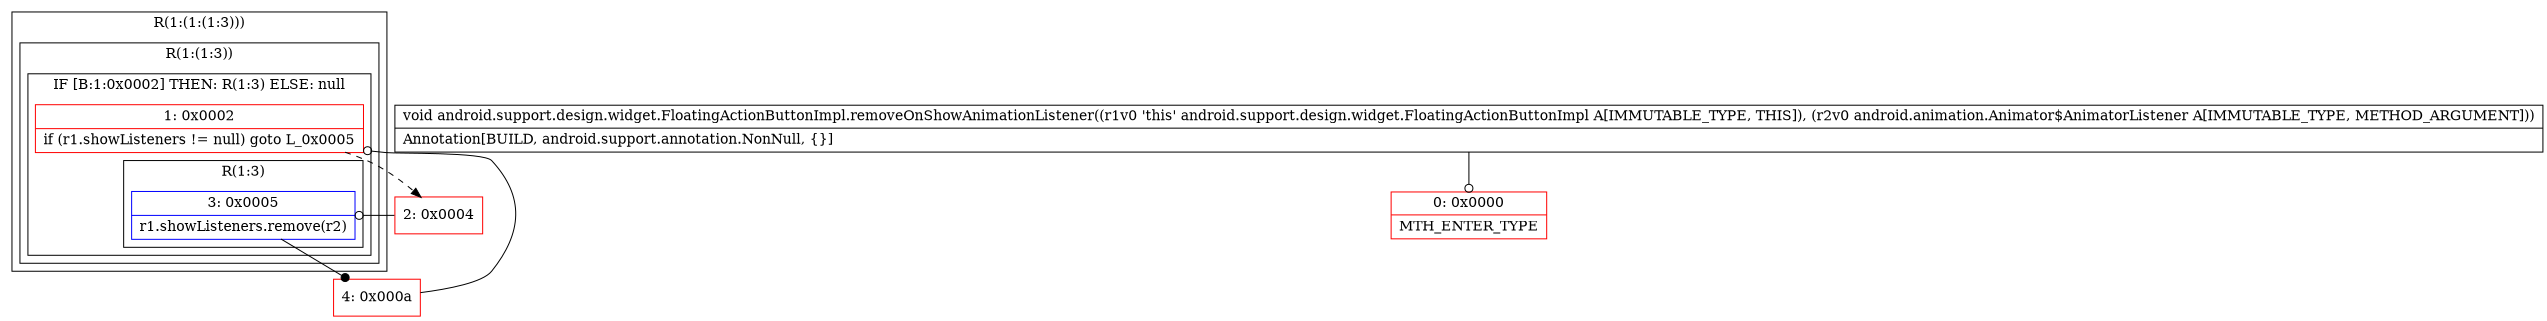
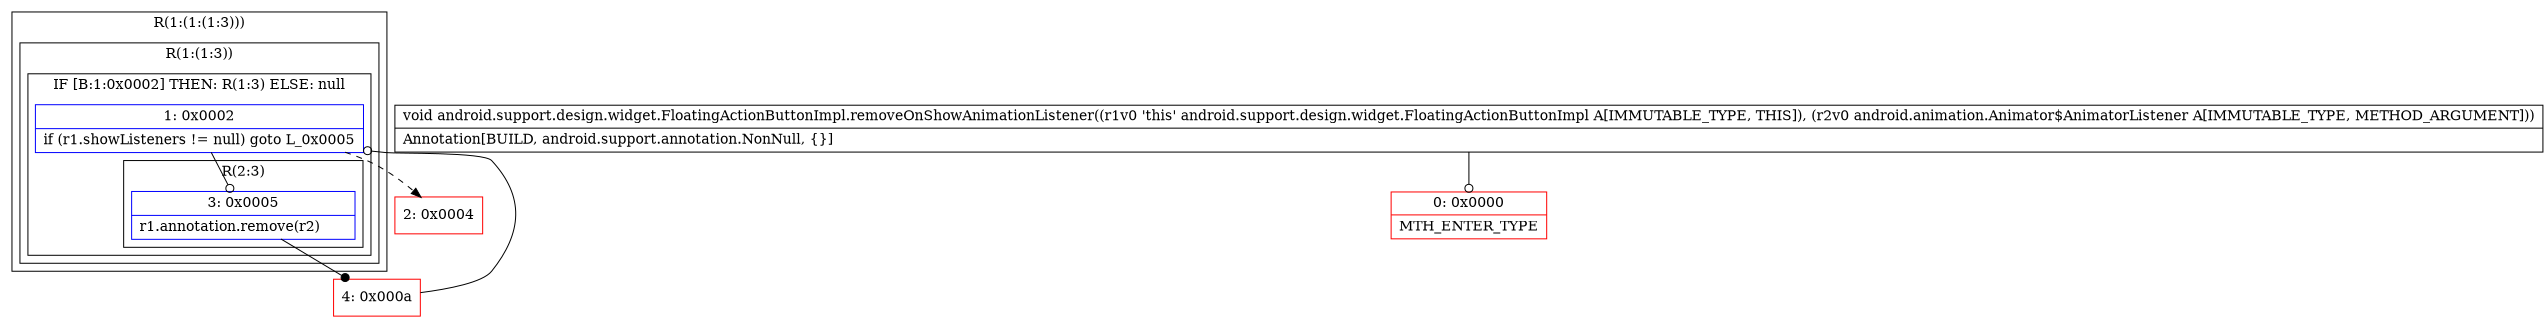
node "1: 0x0002": color red -> blue
cluster "R(1:3)": label "R(1:3)" -> "R(2:3)"
edge "2: 0x0004" -> "3: 0x0005": now "1: 0x0002" -> "3: 0x0005"
node "3: 0x0005": text "r1.showListeners.remove(r2)" -> "r1.annotation.remove(r2)"
